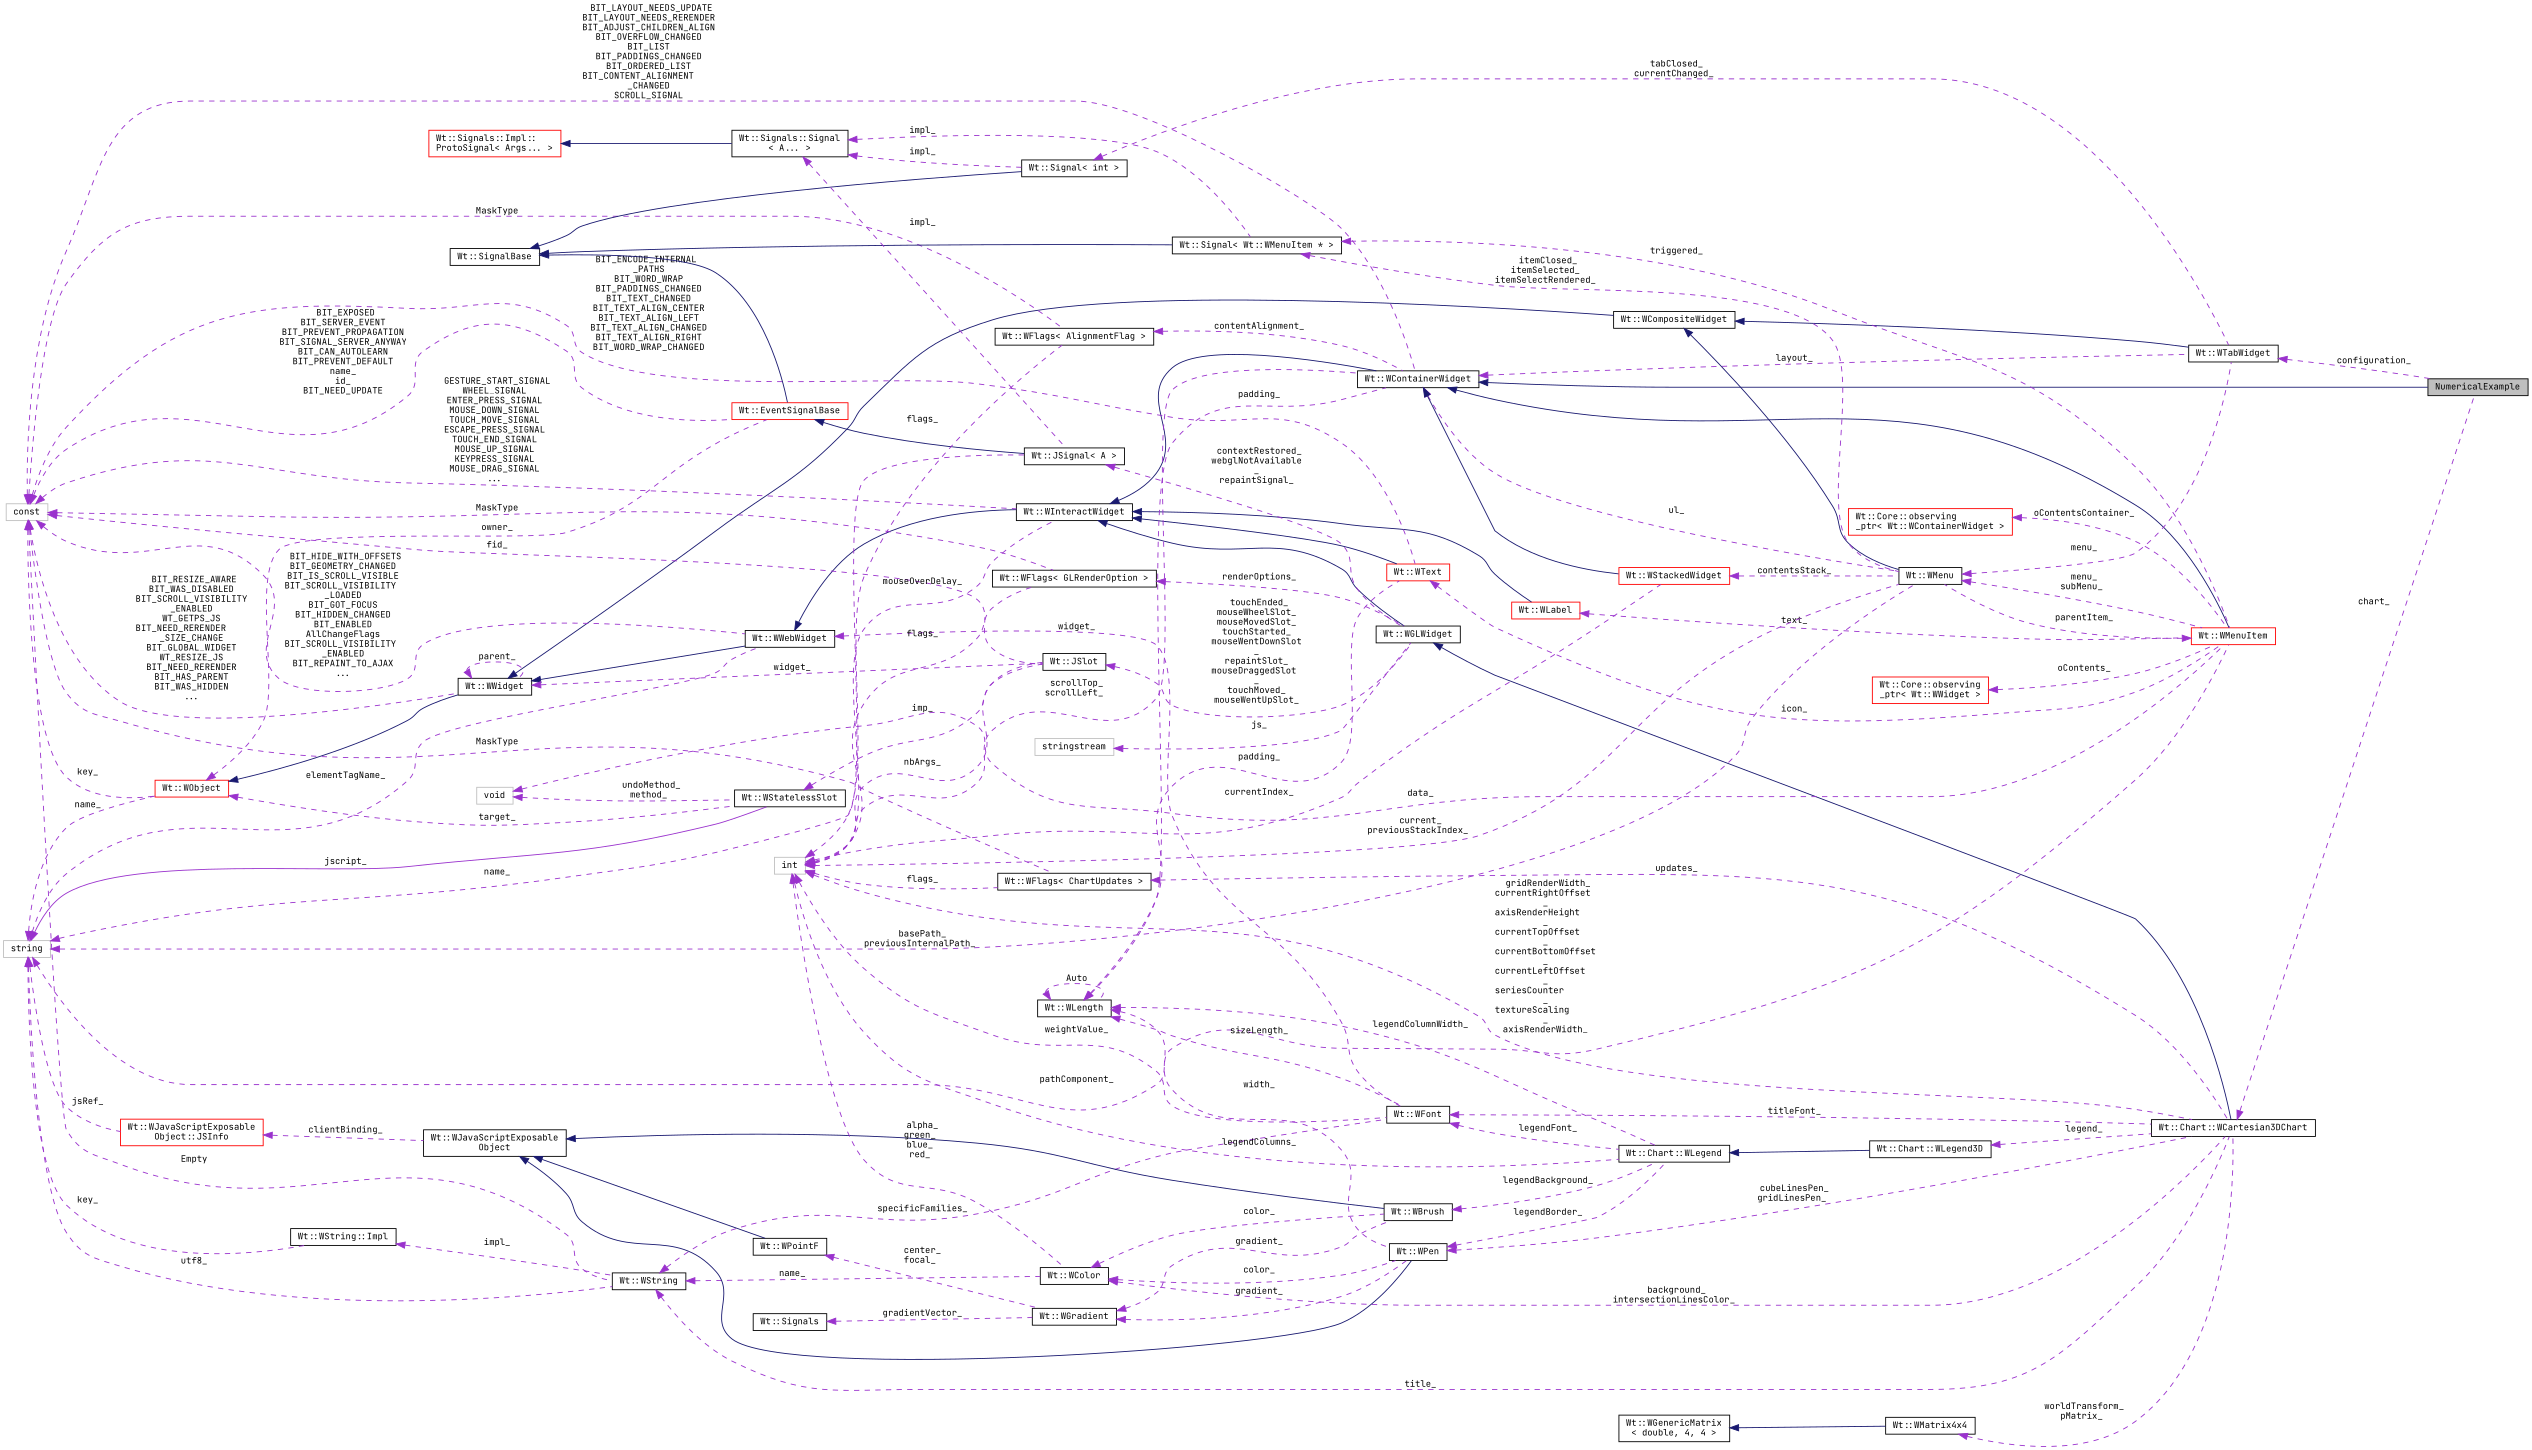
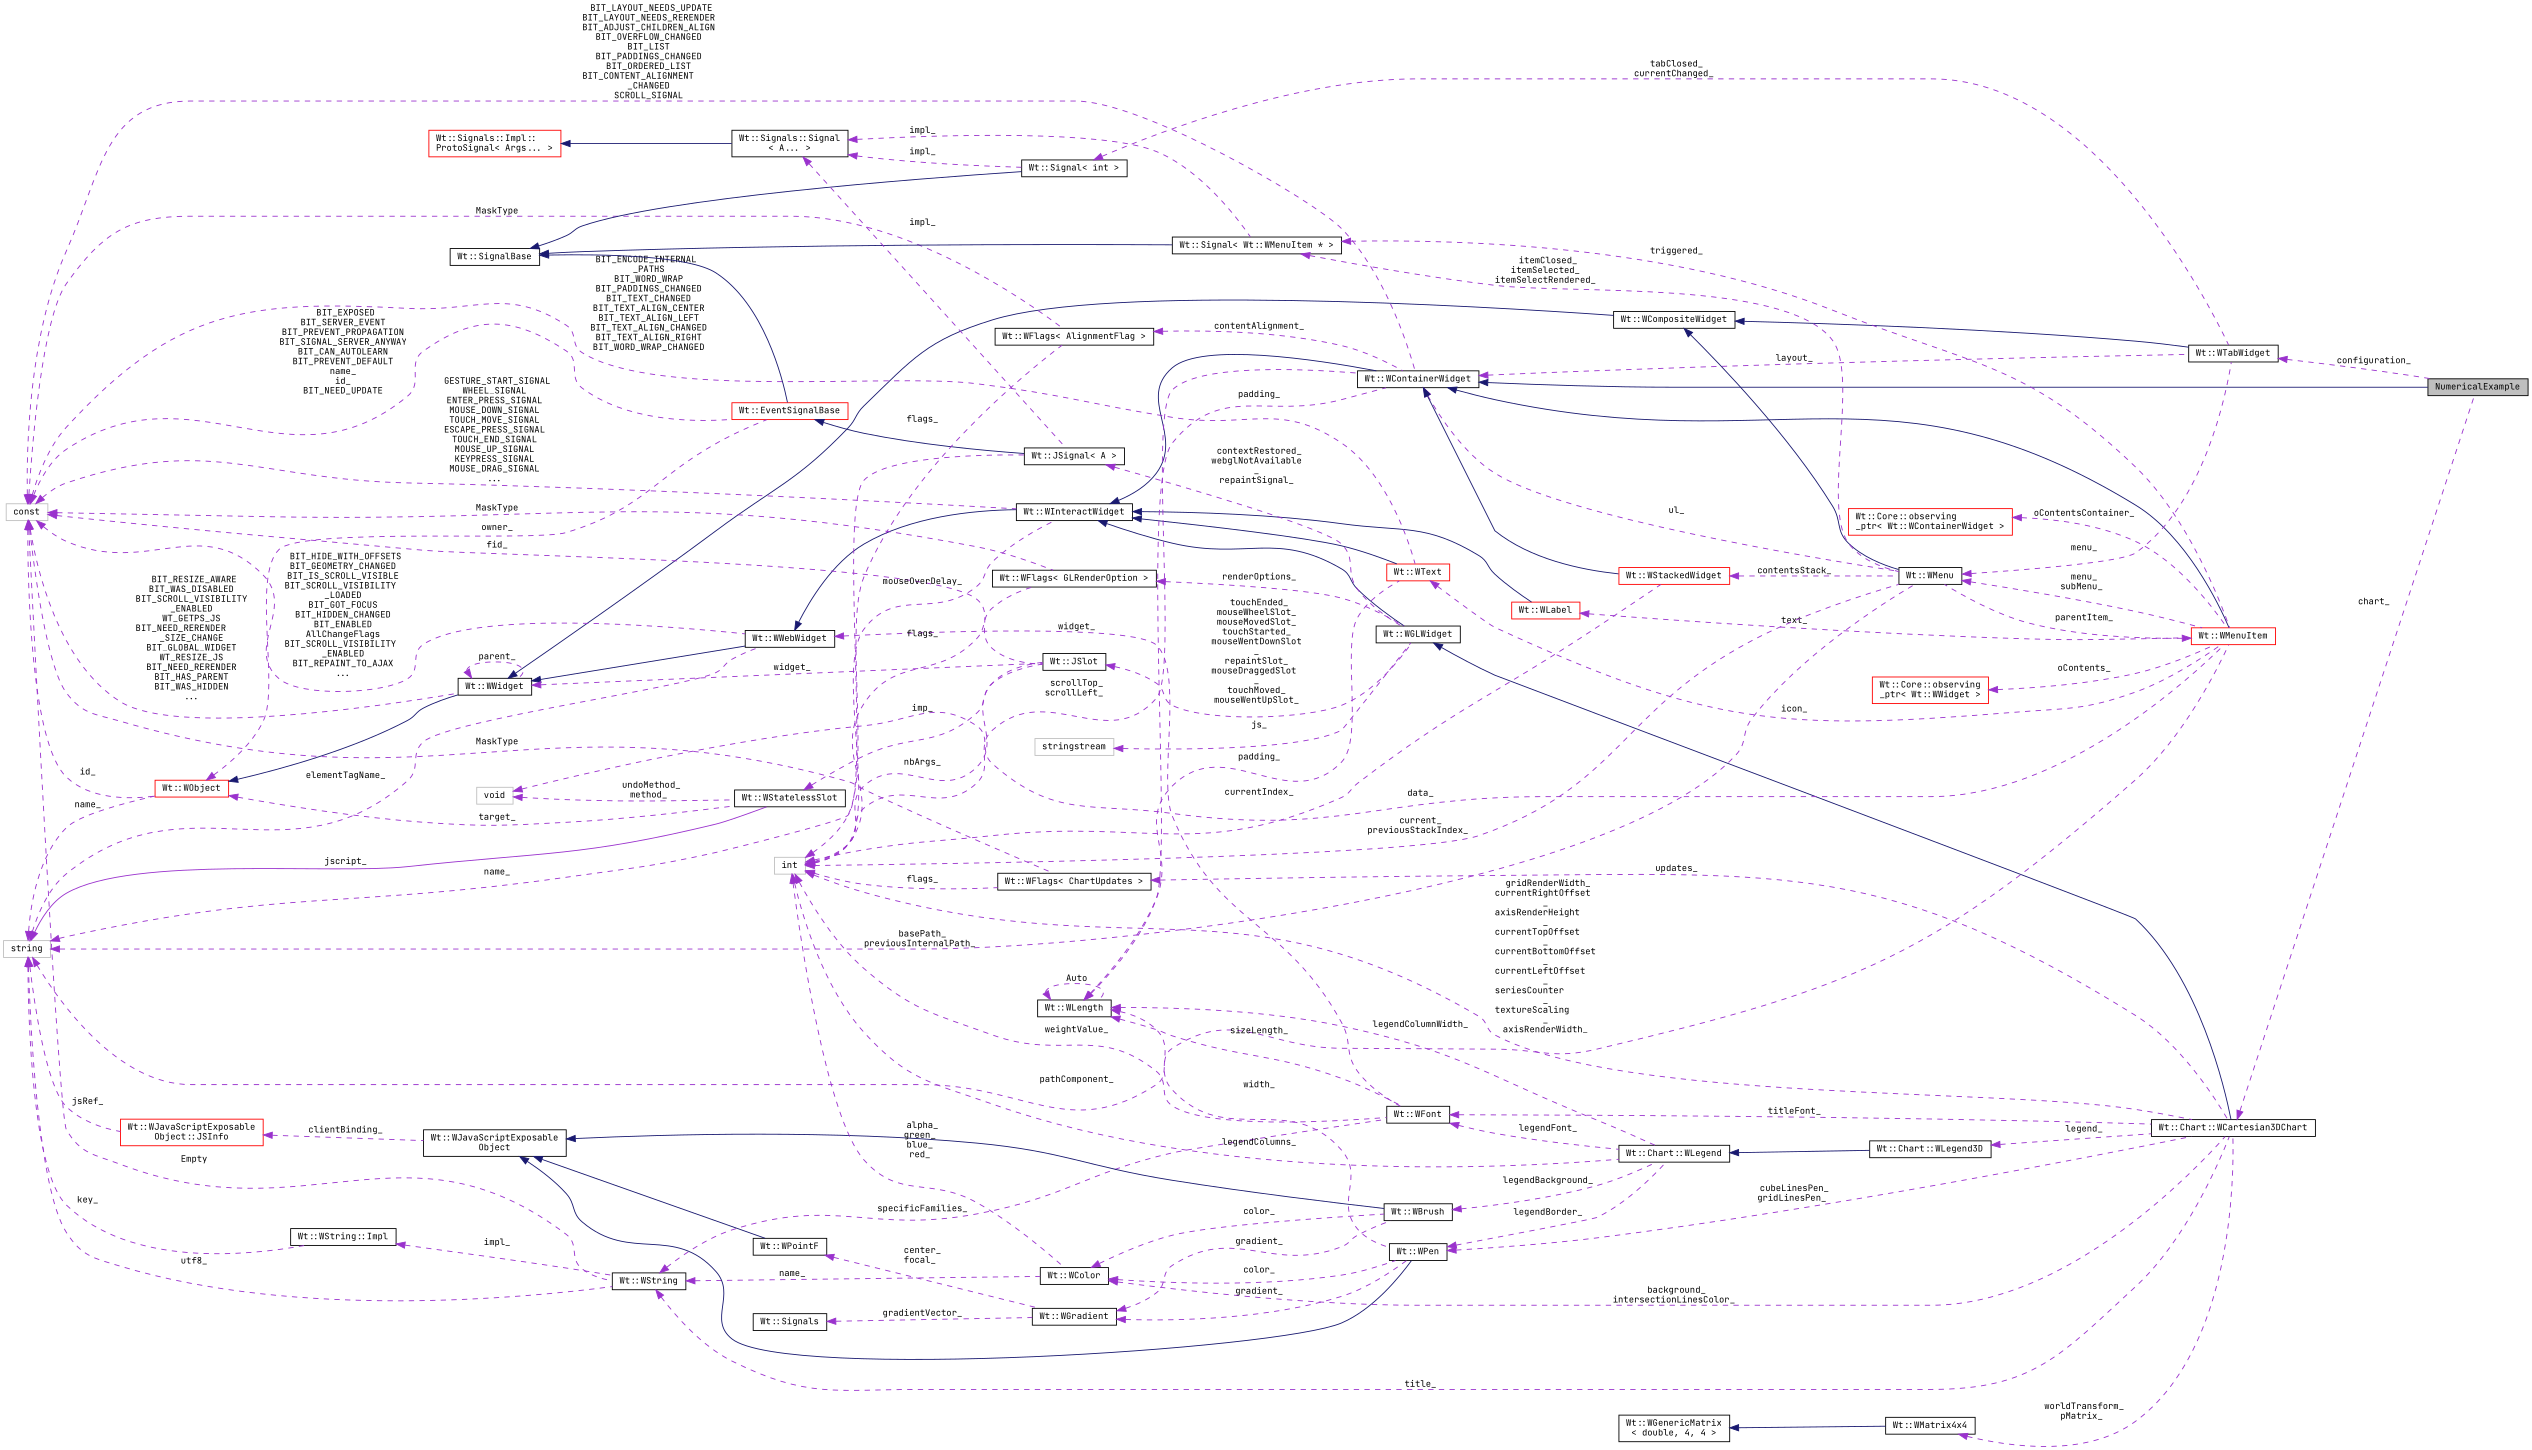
edge "Wt::WObject" -> "const": label " key_" -> " id_"
